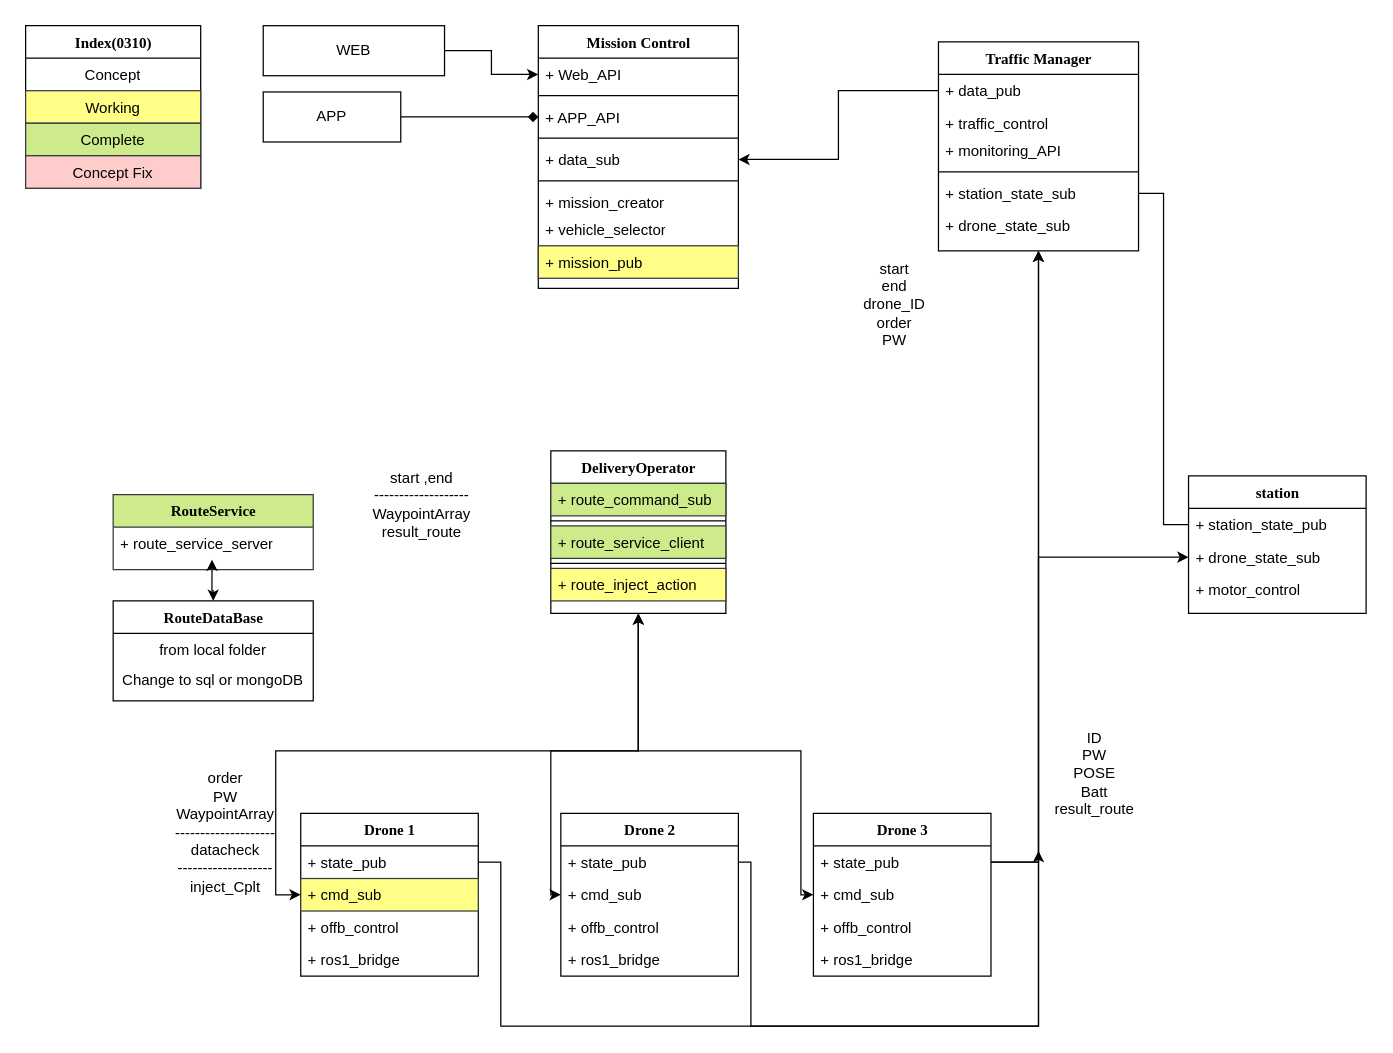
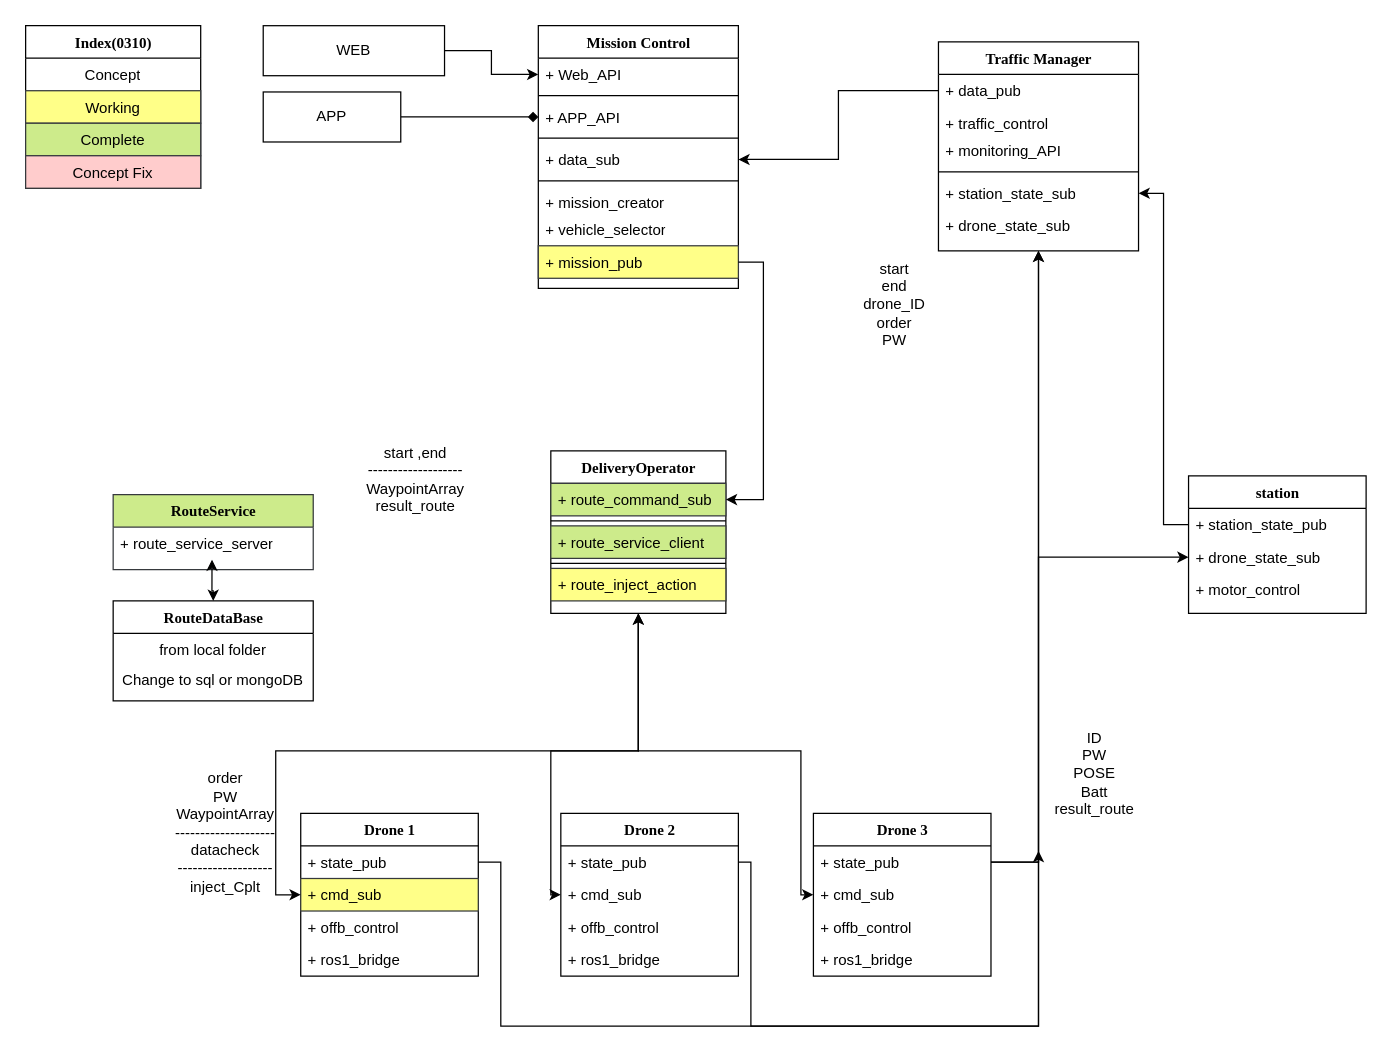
edge "+ station_state_sub" -- "+ station_state_pub": arrowhead none -> classic
edge "+ mission_pub" -> "+ route_command_sub": added
node "start ,end ------------------- WaypointArray result_route": moved (422, 504) -> (416, 479)
